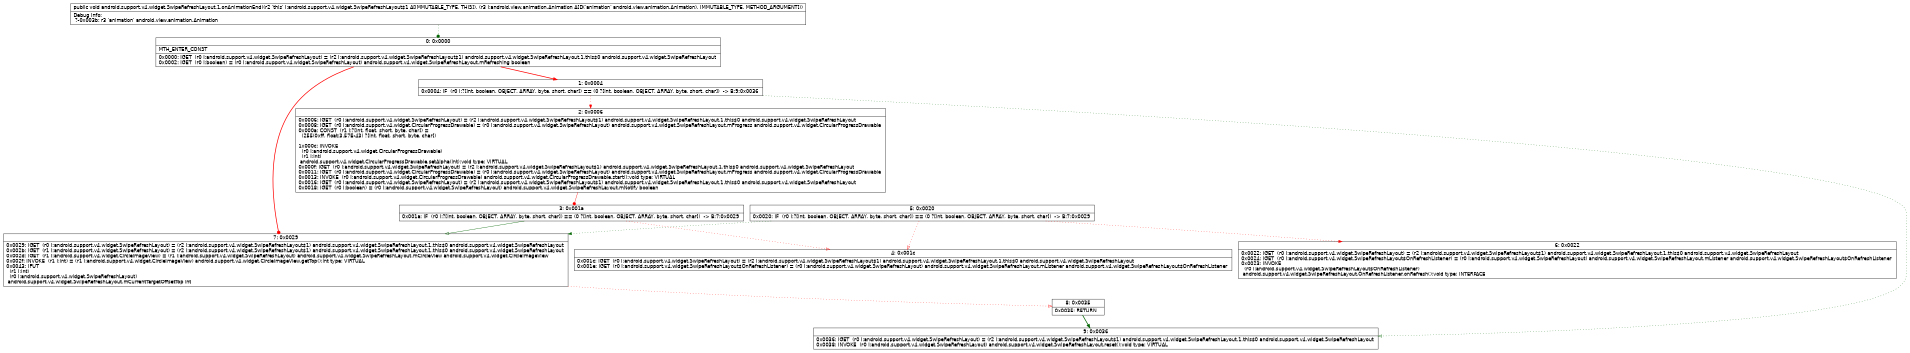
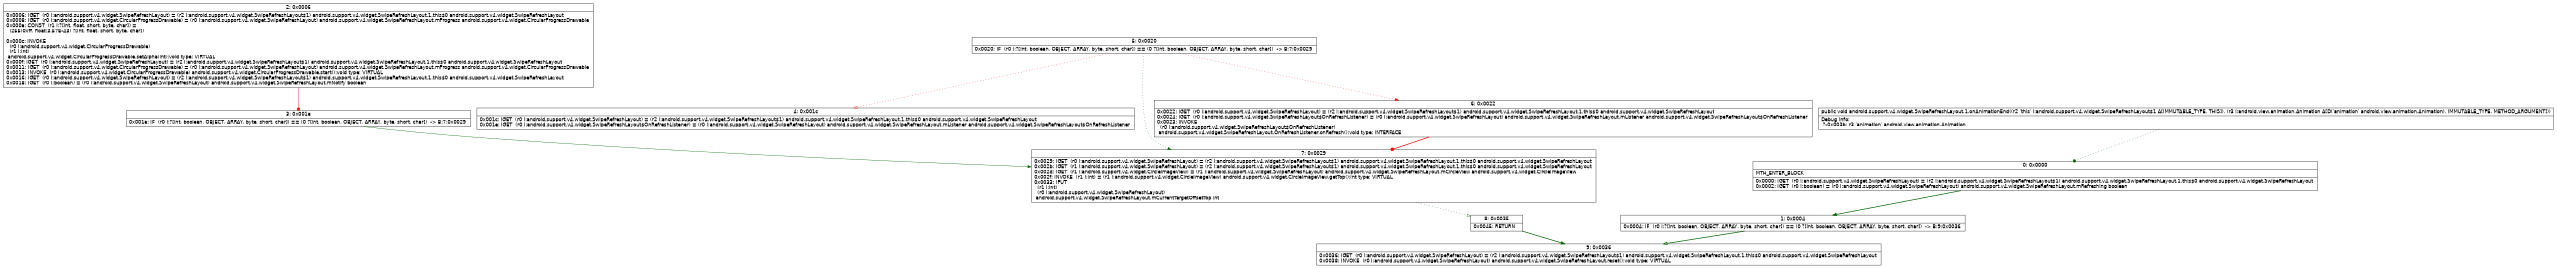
node "0: 0x0000": text "MTH_ENTER_CONST" -> "MTH_ENTER_BLOCK"
edge "0: 0x0000" -> "1: 0x0004": color red -> darkgreen
edge "1: 0x0004" -> "2: 0x0006": removed
edge "0: 0x0000" -> "7: 0x0029": now "6: 0x0022" -> "7: 0x0029"
node "2: 0x0006": text "1x000c: INVOKE" -> "0x000c: INVOKE"
edge "1: 0x0004" -> "9: 0x0036": style dotted -> bold
edge "3: 0x001a" -> "7: 0x0029": arrowhead onormal -> normal
edge "3: 0x001a" -> "4: 0x001c": removed
node "7: 0x0029": text "0x0043: IPUT" -> "0x0033: IPUT"
edge "7: 0x0029" -> "8: 0x0035": color red -> darkgreen
node "8: 0x0035": text "0x0035: RETURN" -> "0x0045: RETURN"
